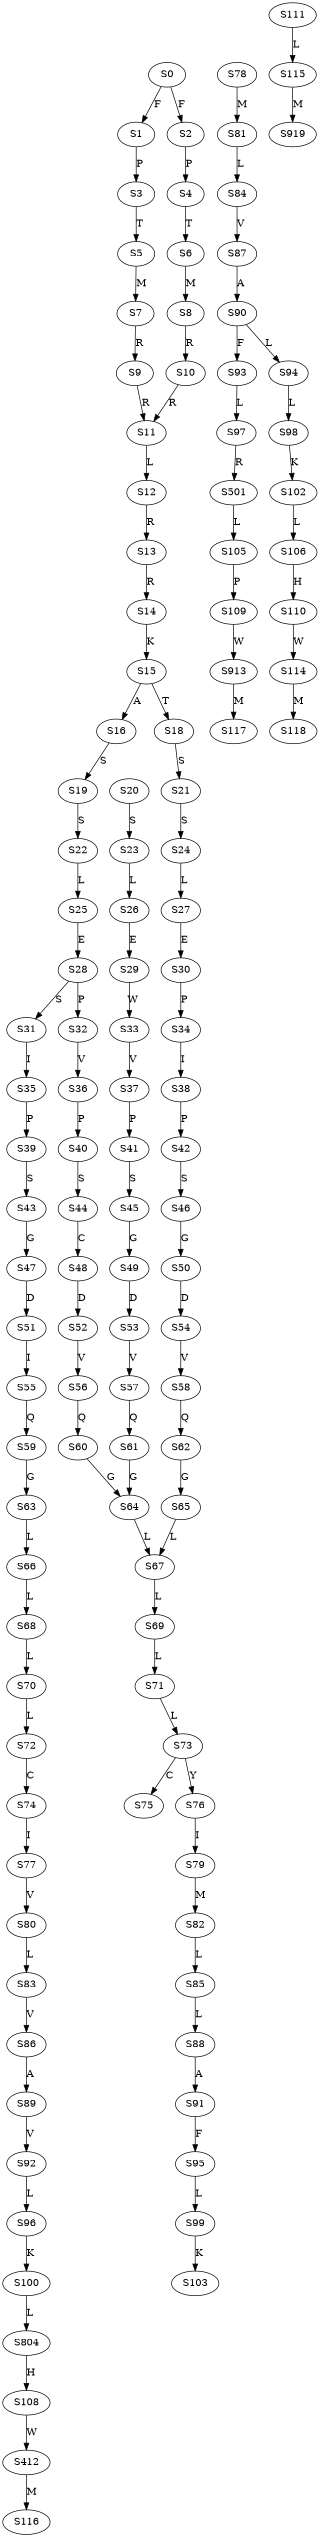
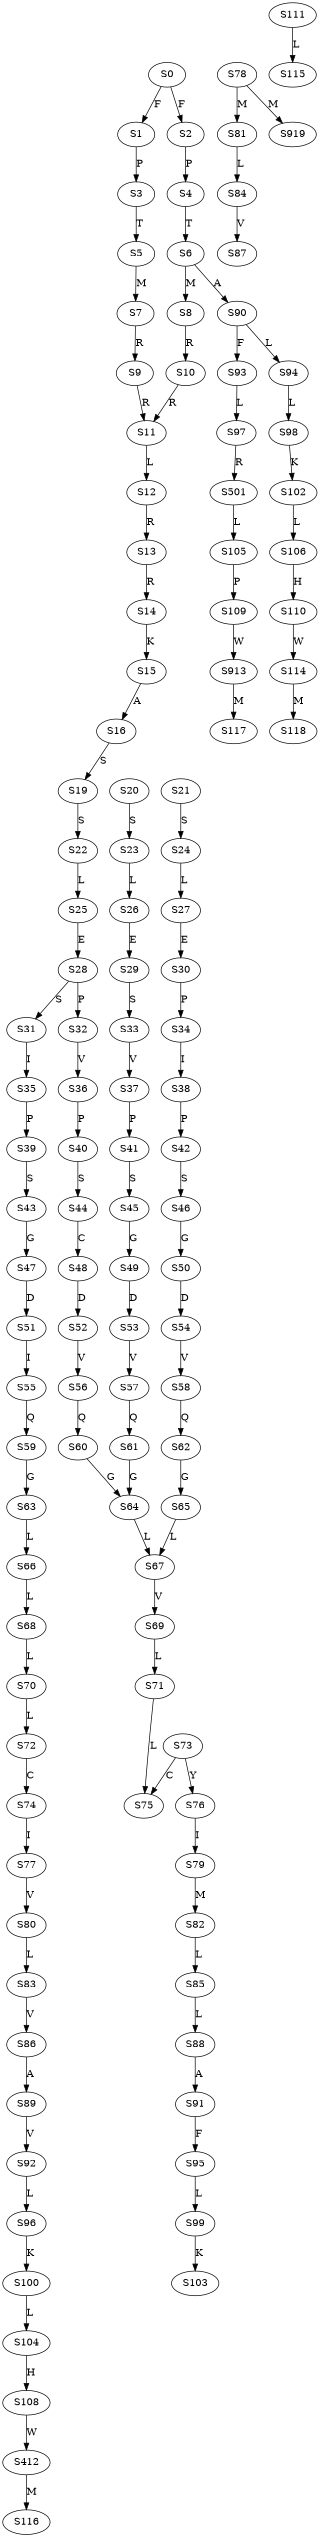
edge "S115" -> "S919": now "S78" -> "S919"
edge "S87" -> "S90": now "S6" -> "S90"
node "S18": removed
edge "S29" -> "S33": label "W" -> "S"
edge "S67" -> "S69": label "L" -> "V"
edge "S71" -> "S73": now "S71" -> "S75"
node "S804": label "S804" -> "S104"
